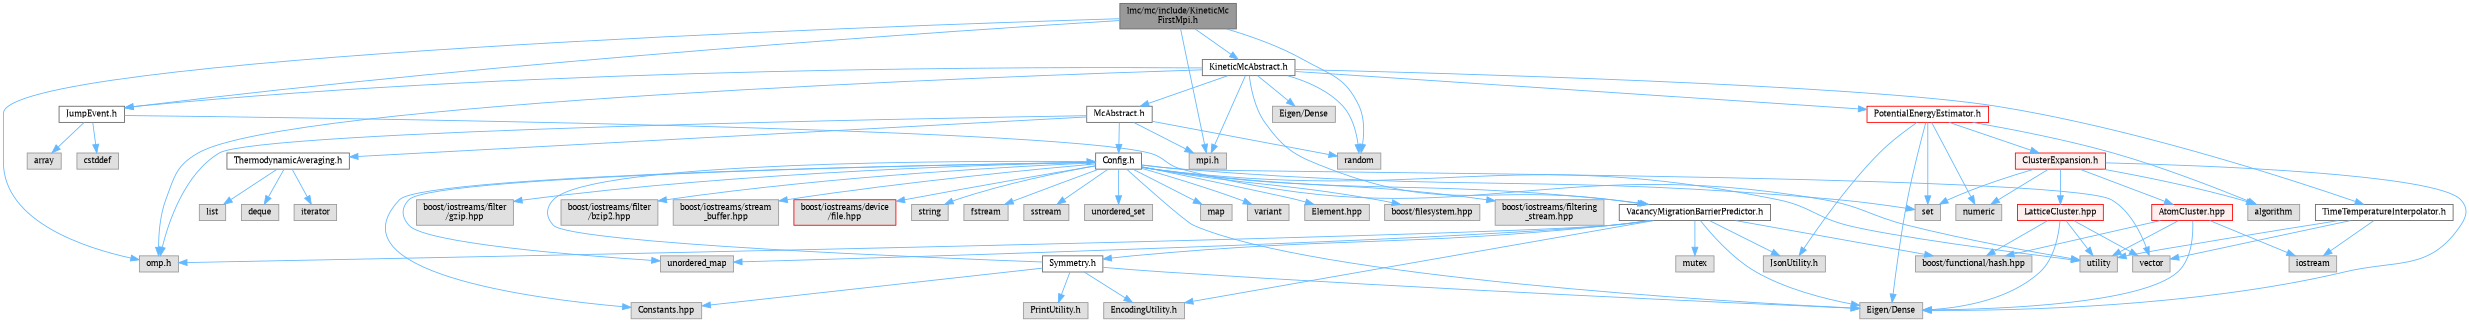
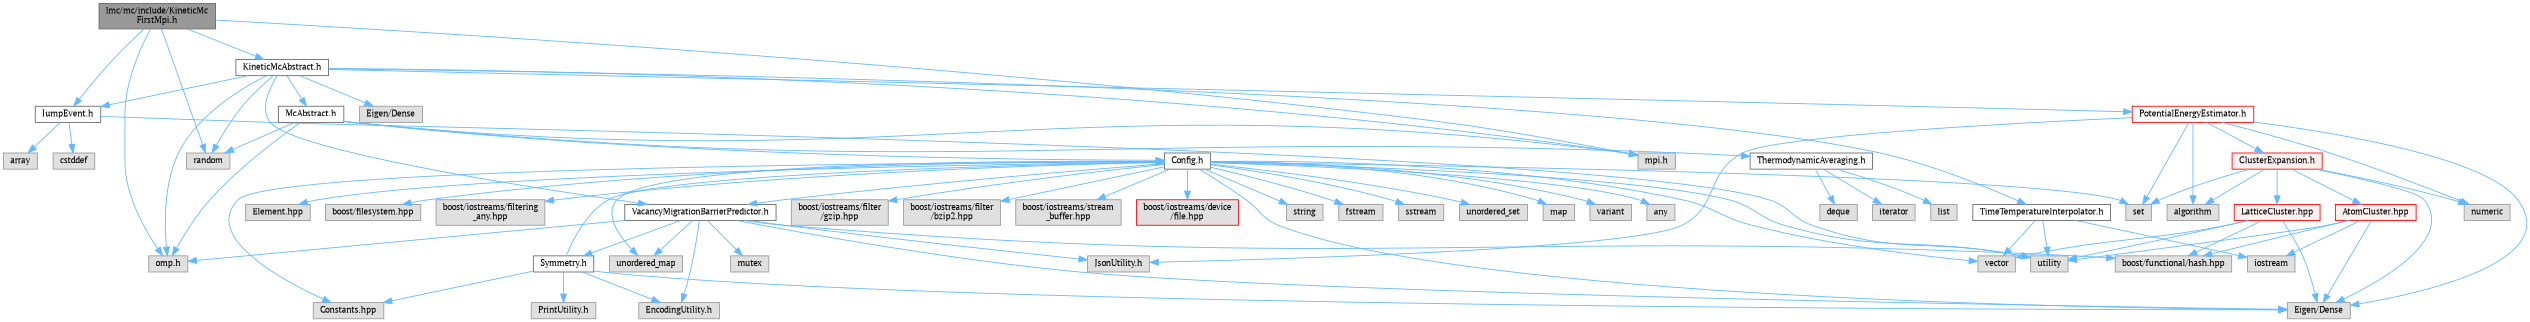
node "boost/iostreams/filtering _stream.hpp": label "boost/iostreams/filtering _stream.hpp" -> "boost/iostreams/filtering _any.hpp"
node "any": added
